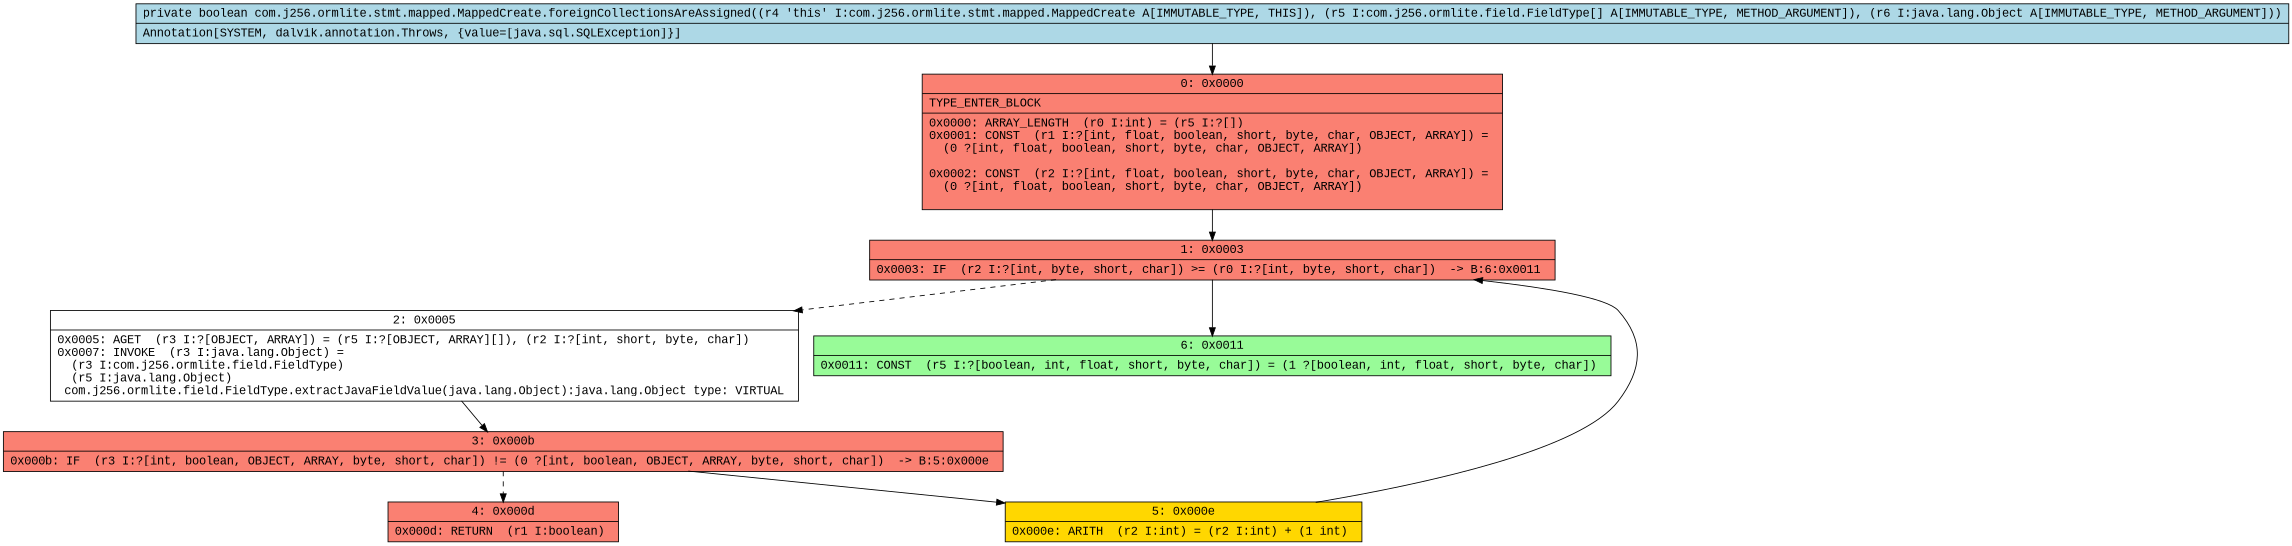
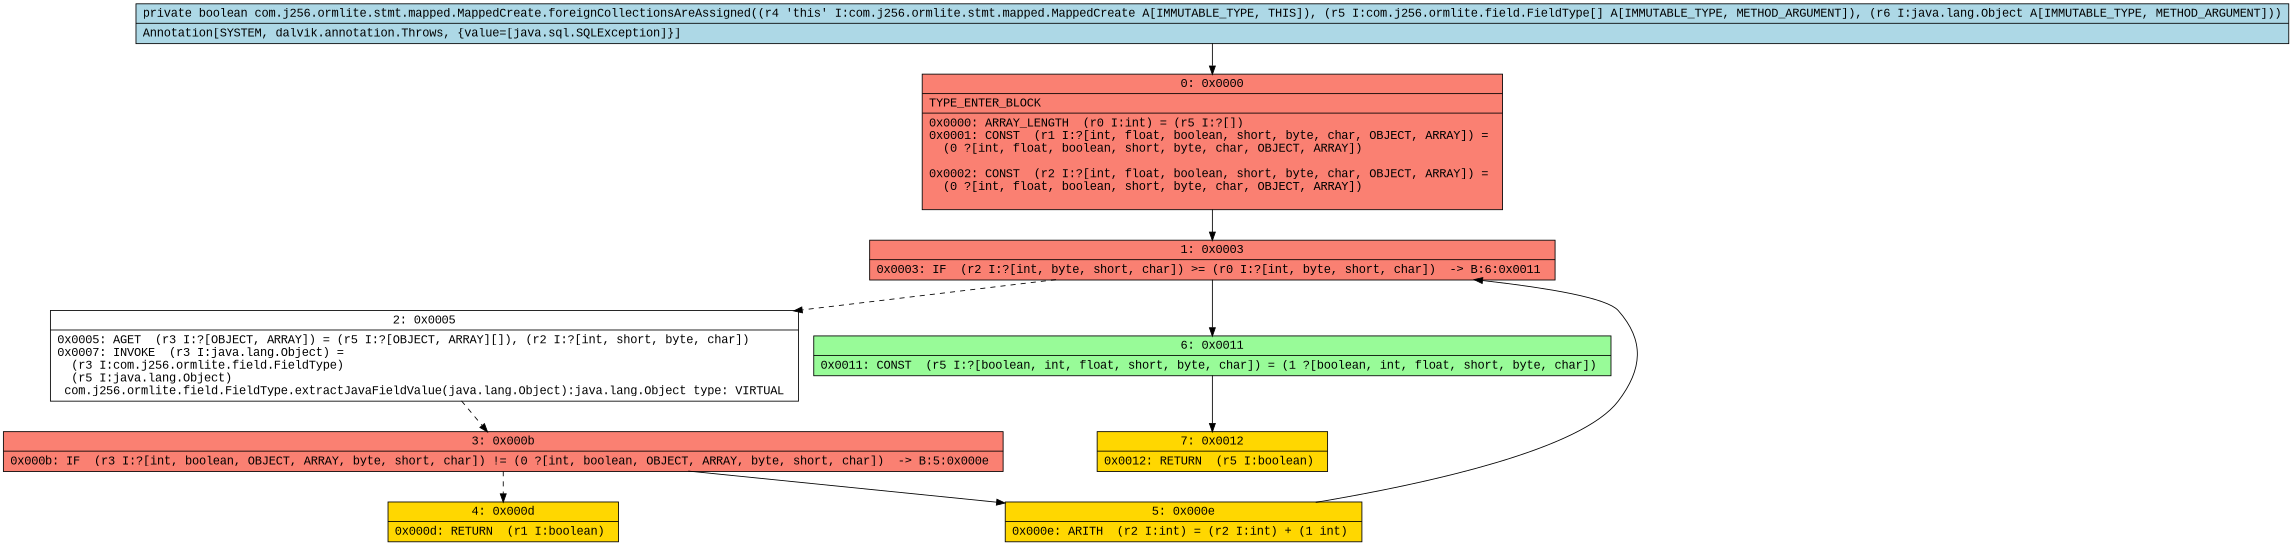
edge "2: 0x0005" -> "3: 0x000b": style solid -> dashed
node "7: 0x0012": added
node "4: 0x000d": fillcolor salmon -> gold
